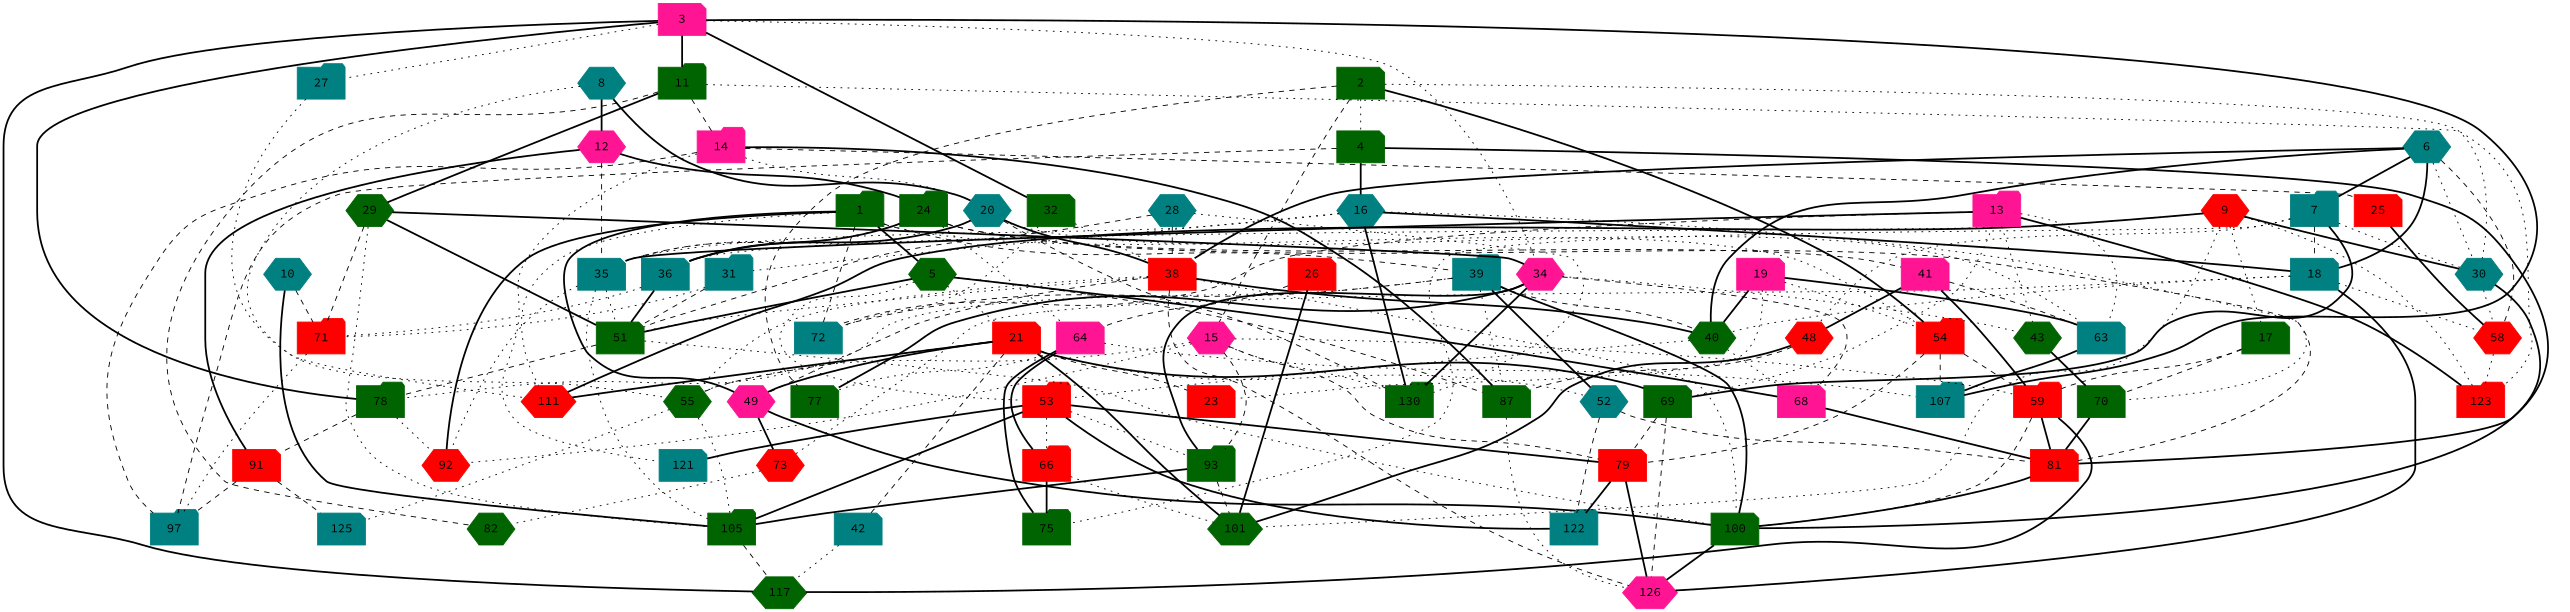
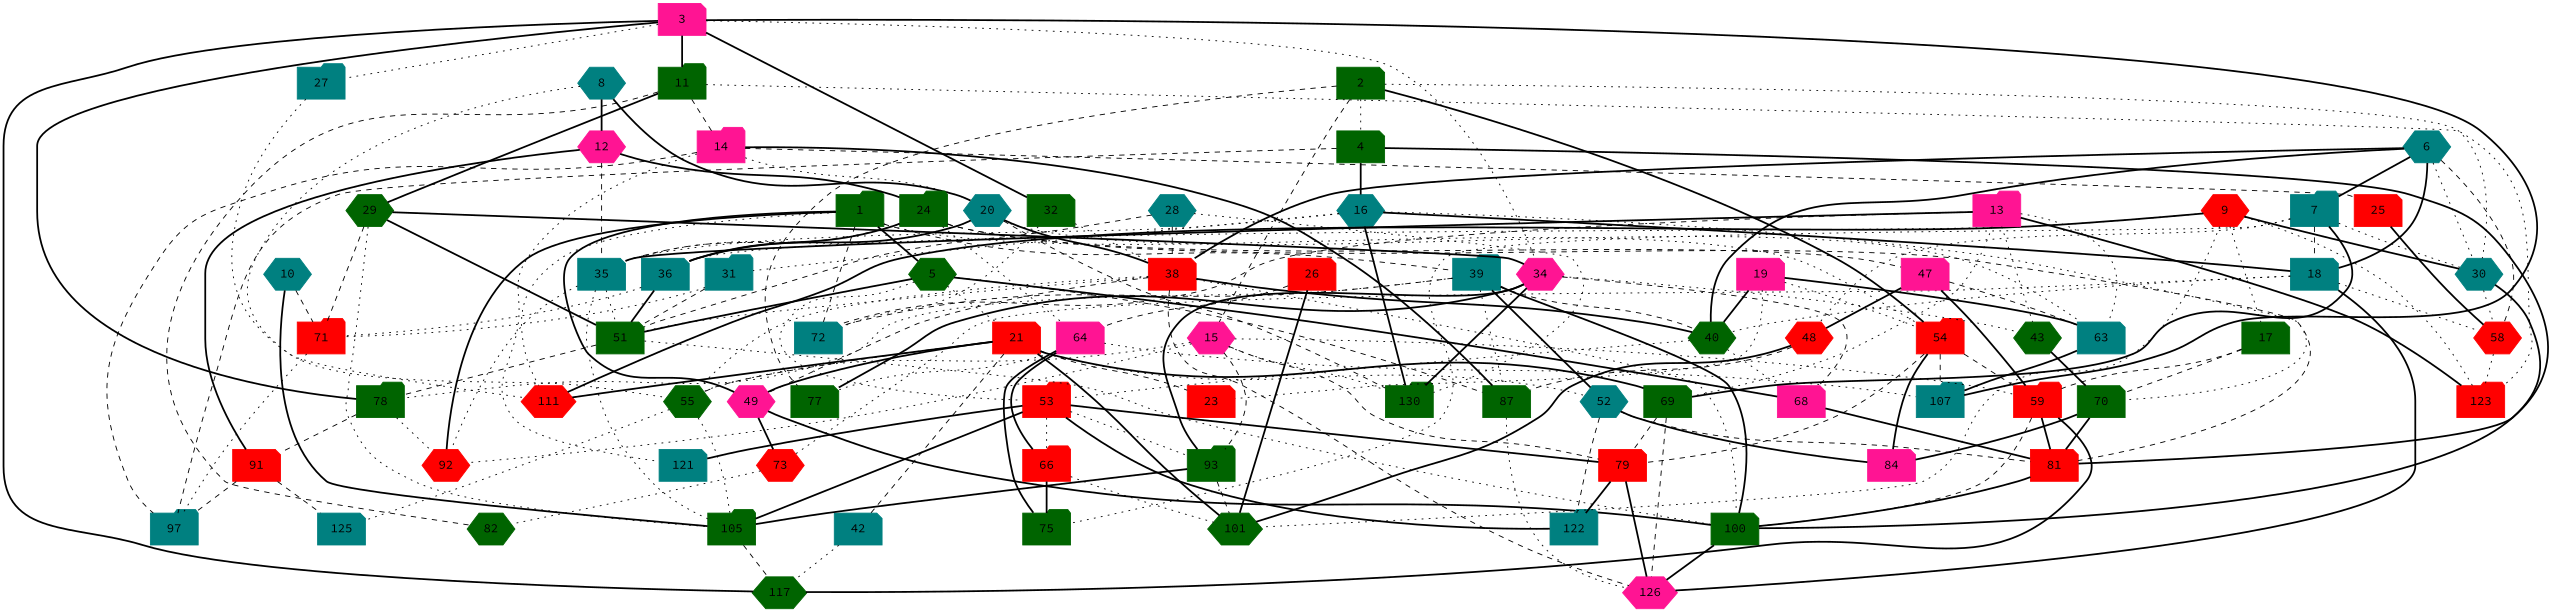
node "41": label "41" -> "47"
node "84": added
